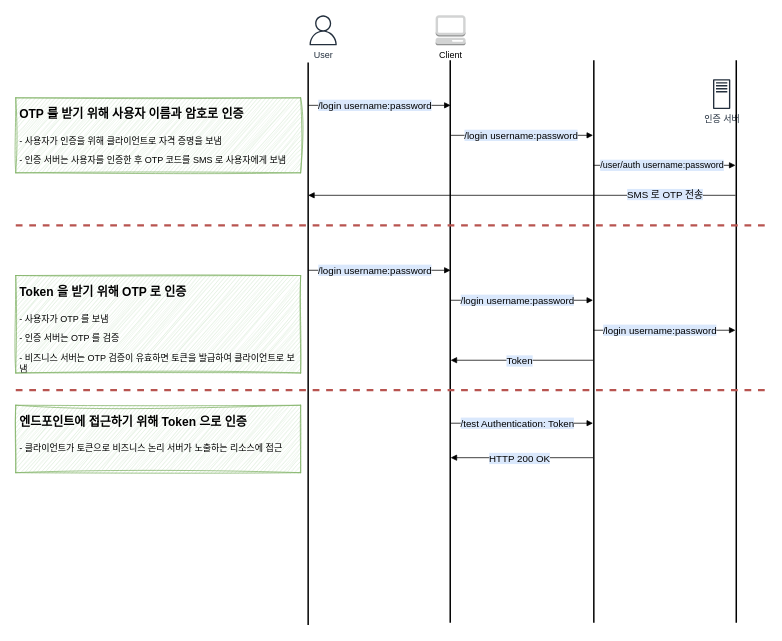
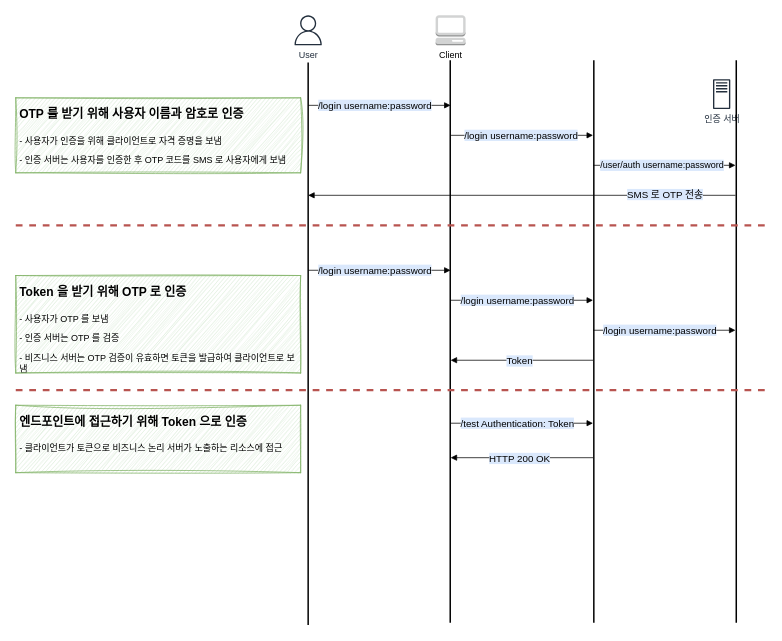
node "User": moved (323, 30) -> (308, 30)
